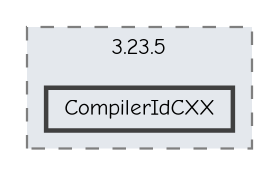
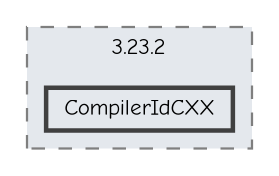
cluster "3.23.5": label "3.23.5" -> "3.23.2"
